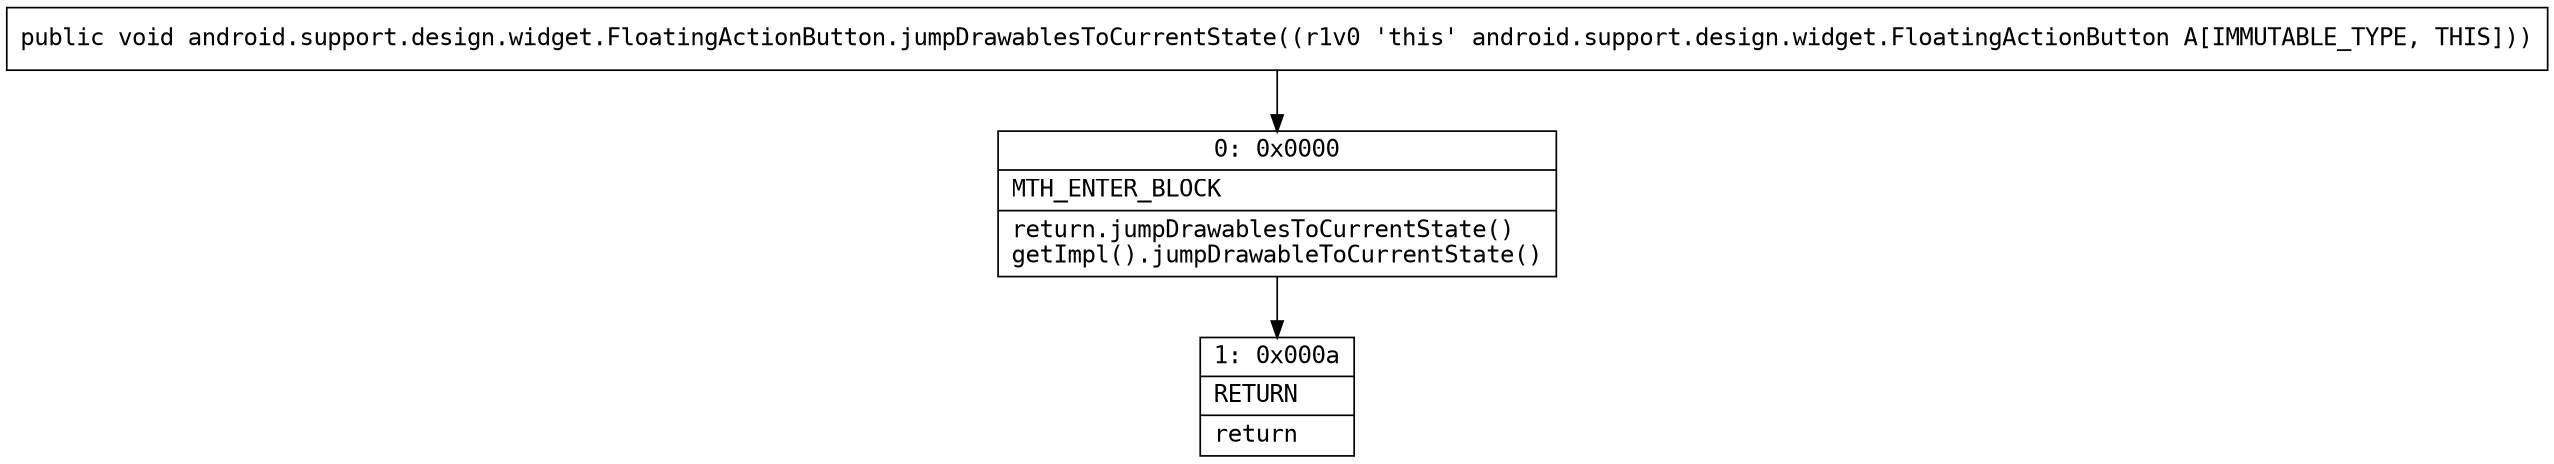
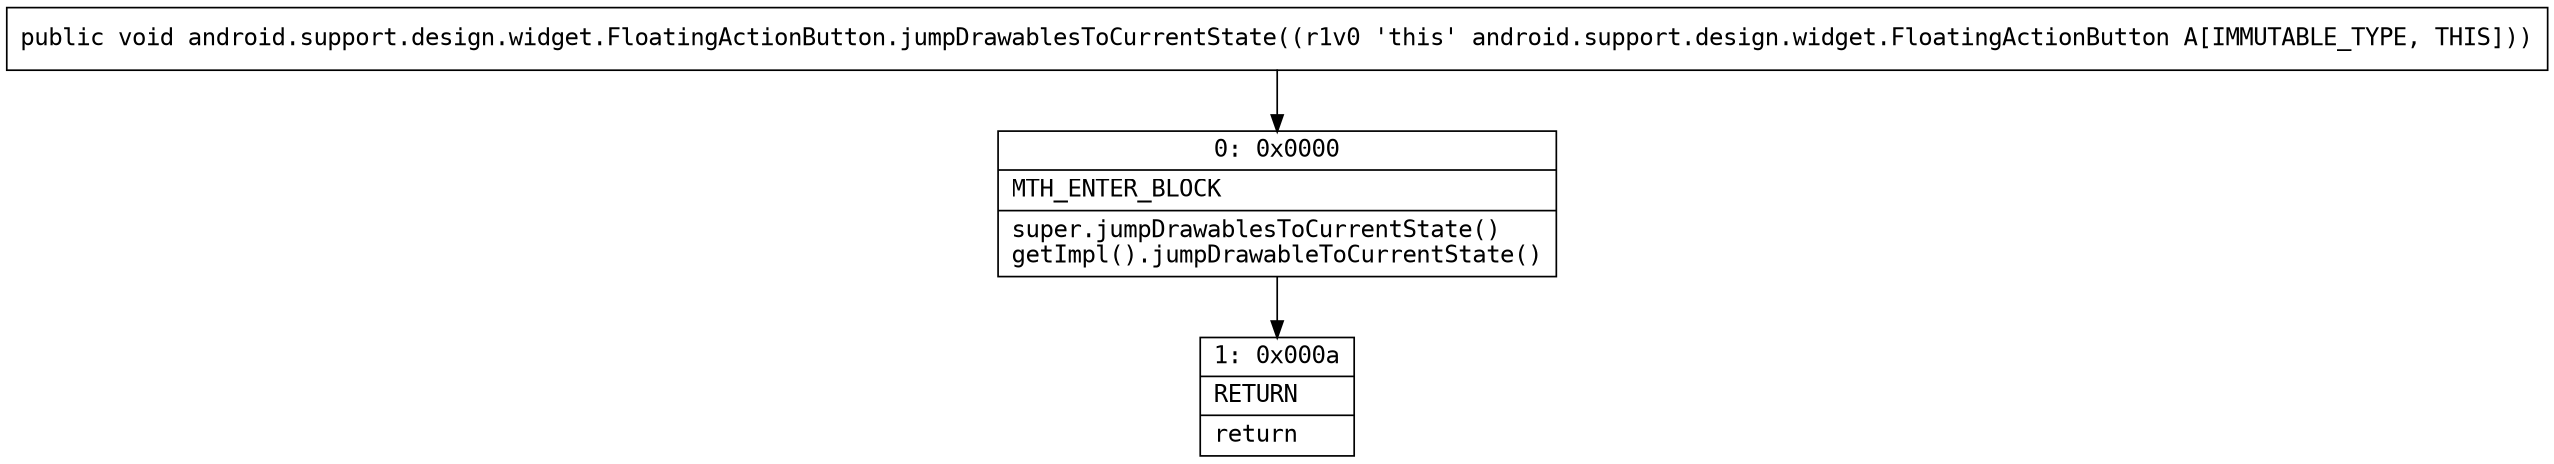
node "0: 0x0000": text "return.jumpDrawablesToCurrentState()" -> "super.jumpDrawablesToCurrentState()"
